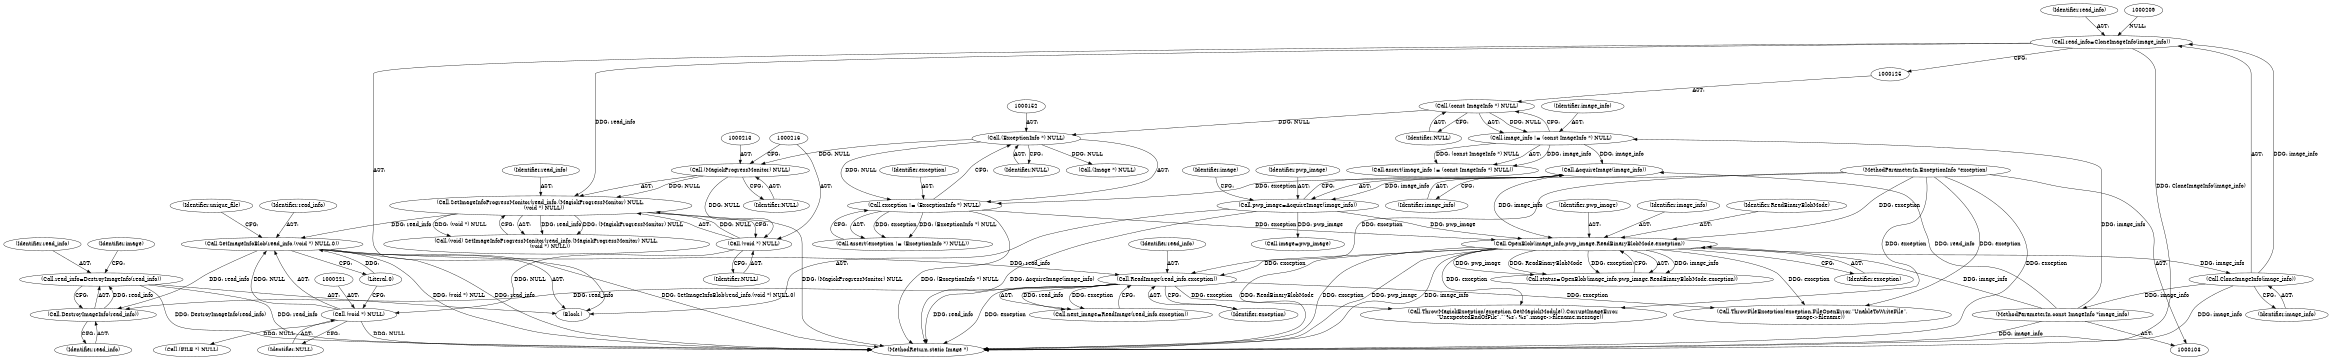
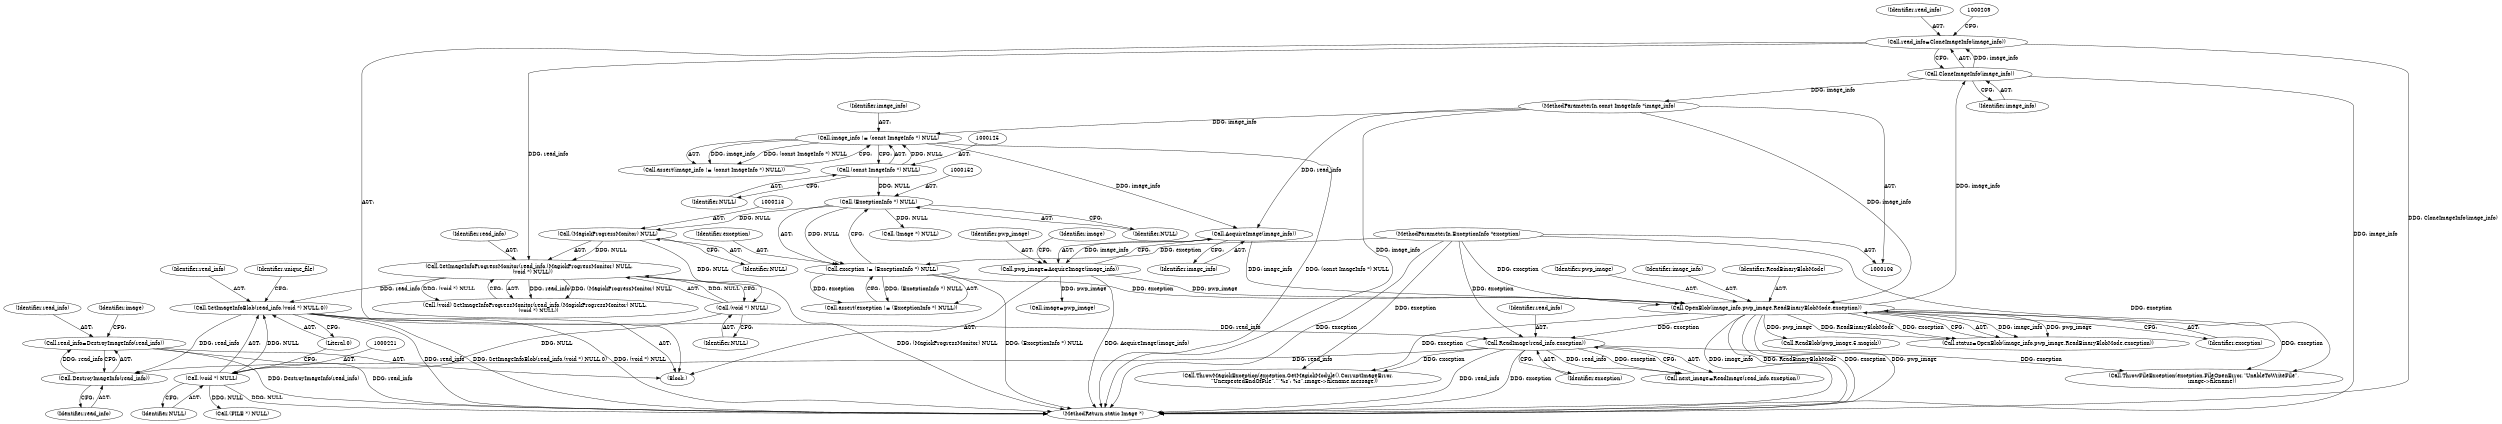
edge "1000209" -> "(Call,read_info=CloneImageInfo(image_info))": label "NULL: " -> "CFG: "
edge "(Call,read_info=CloneImageInfo(image_info))" -> "1000125": now "(Call,read_info=CloneImageInfo(image_info))" -> "(Call,CloneImageInfo(image_info))"
node "1000216": removed
edge "(Call,assert(image_info != (const ImageInfo *) NULL))" -> "(Call,image_info != (const ImageInfo *) NULL)": added, label "CFG:"
edge "(Call,image_info != (const ImageInfo *) NULL)" -> "(MethodReturn,static Image *)": added, label "DDG: (const ImageInfo *) NULL"
edge "(Literal,0)" -> "(Call,SetImageInfoBlob(read_info,(void *) NULL,0))": label "DDG: " -> "AST: "
node "(Call,ReadBlob(pwp_image,5,magick))": added
